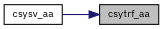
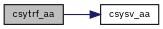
edge "csysv_aa" -> "csytrf_aa": reversed
